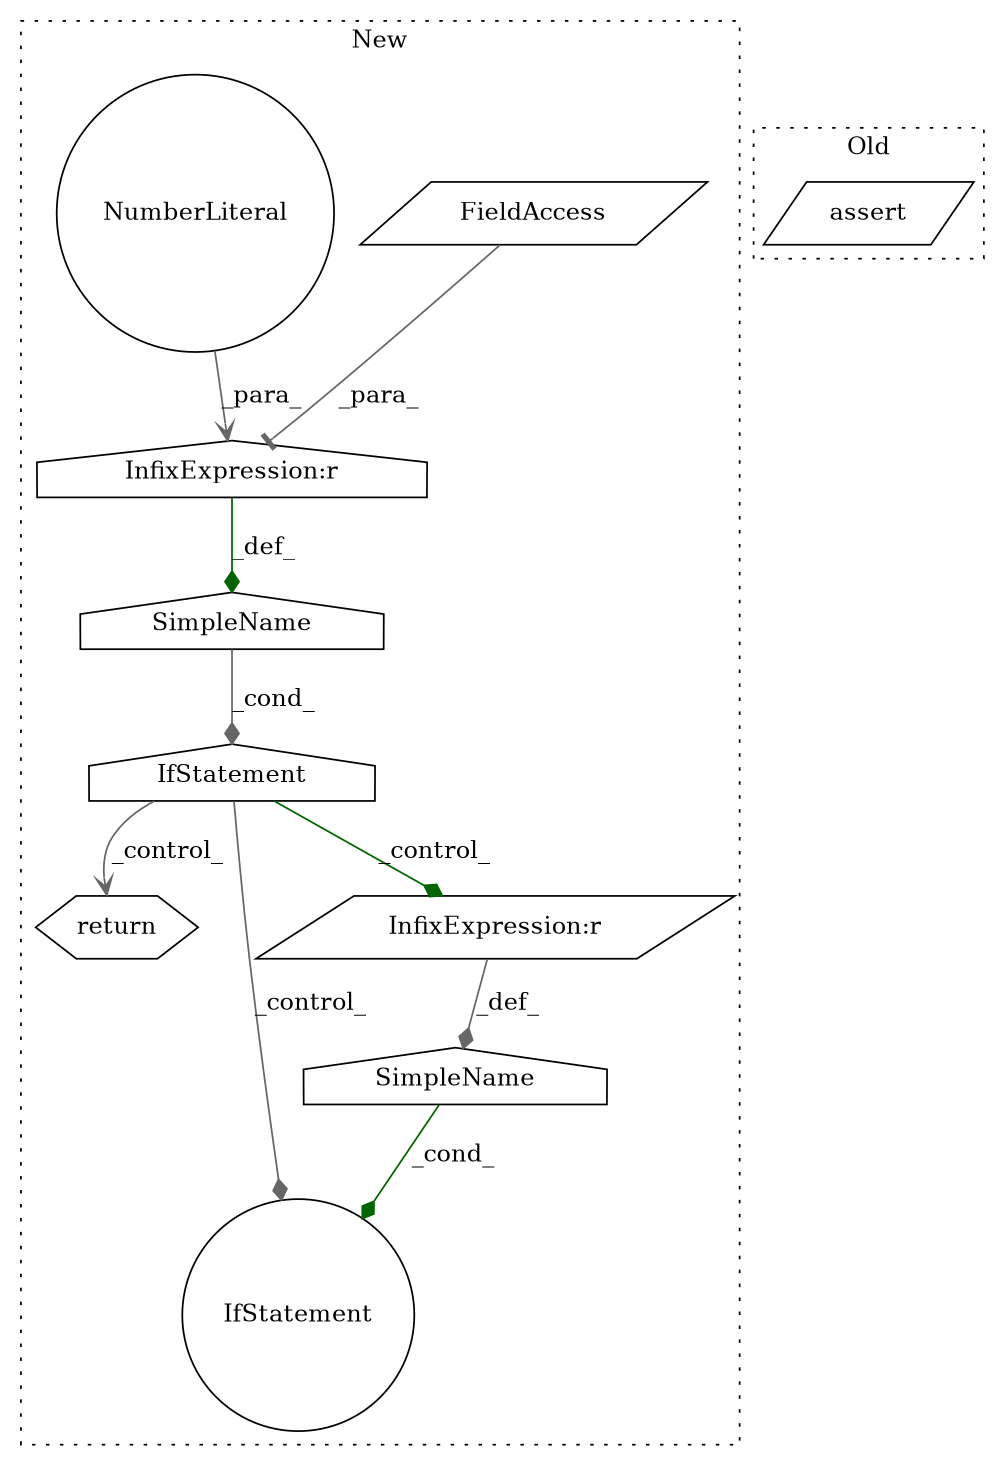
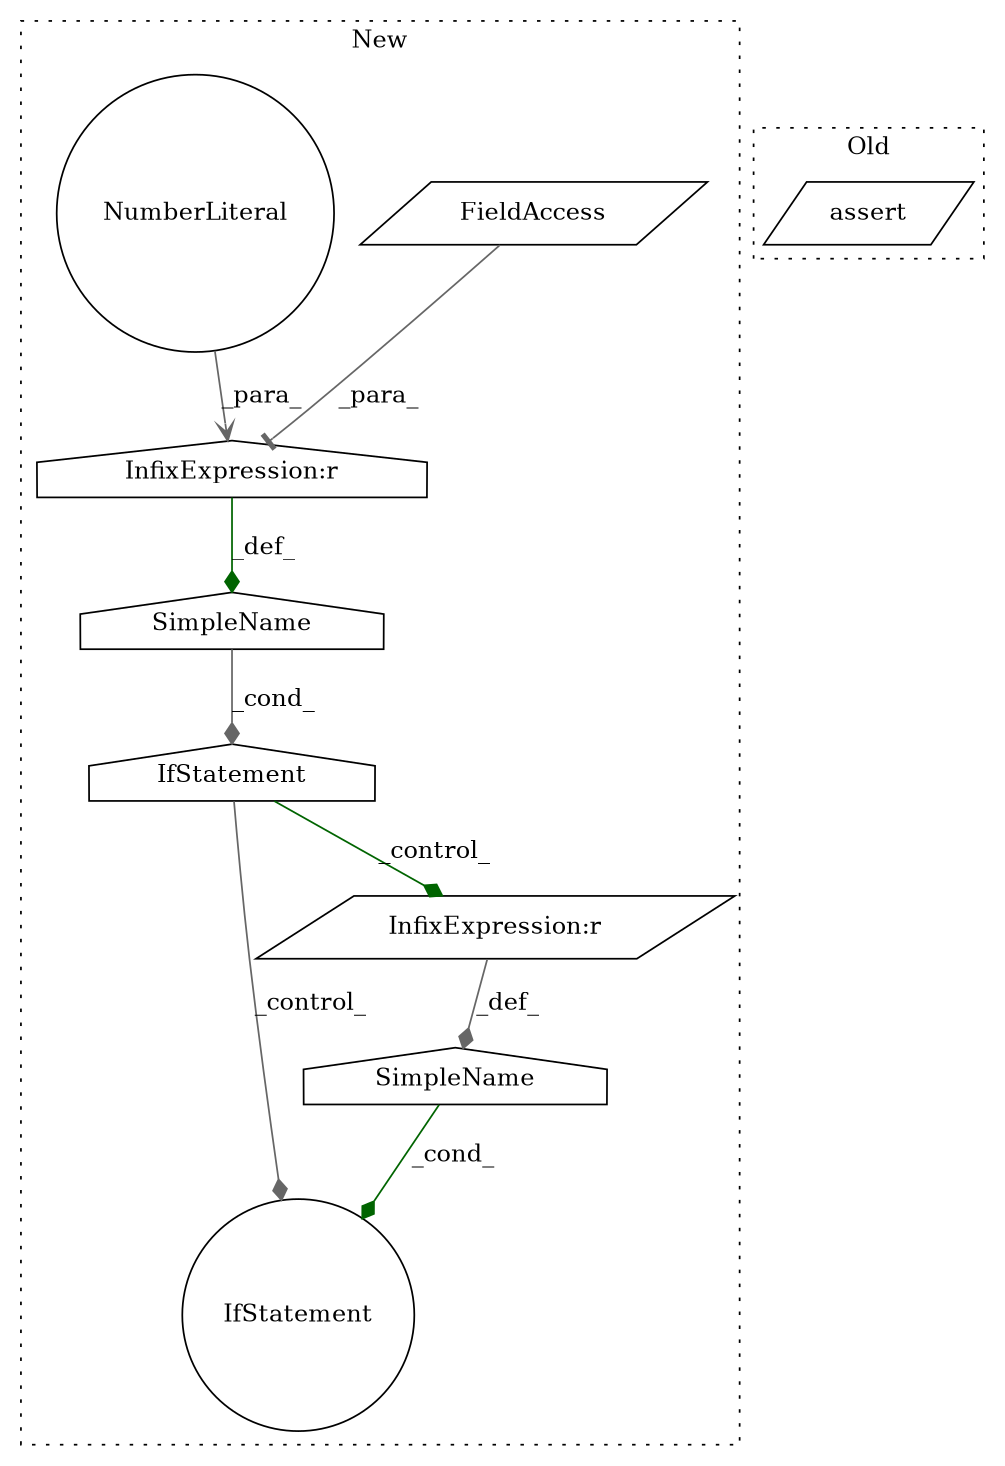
node "return": removed
